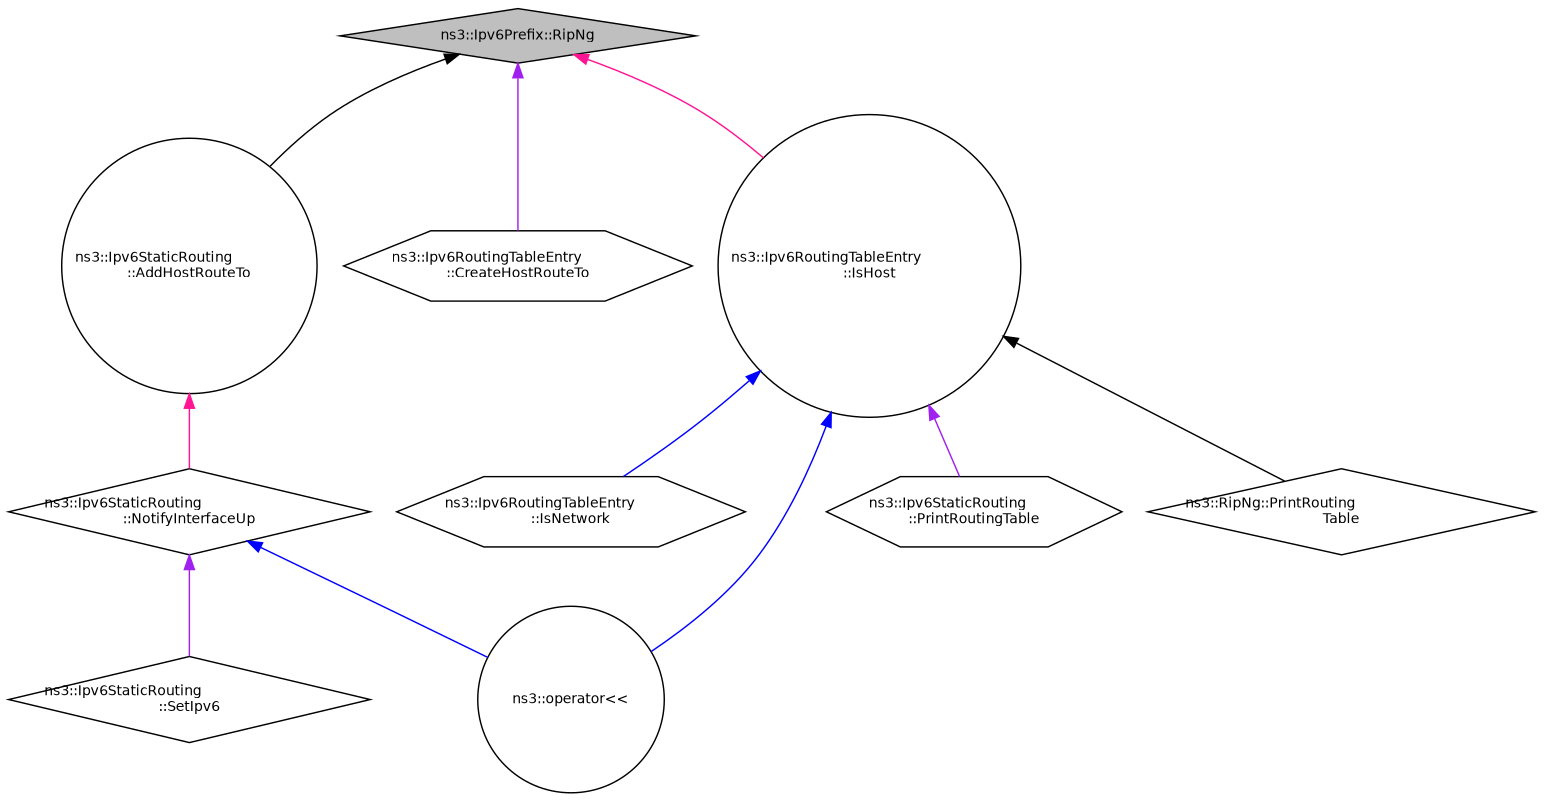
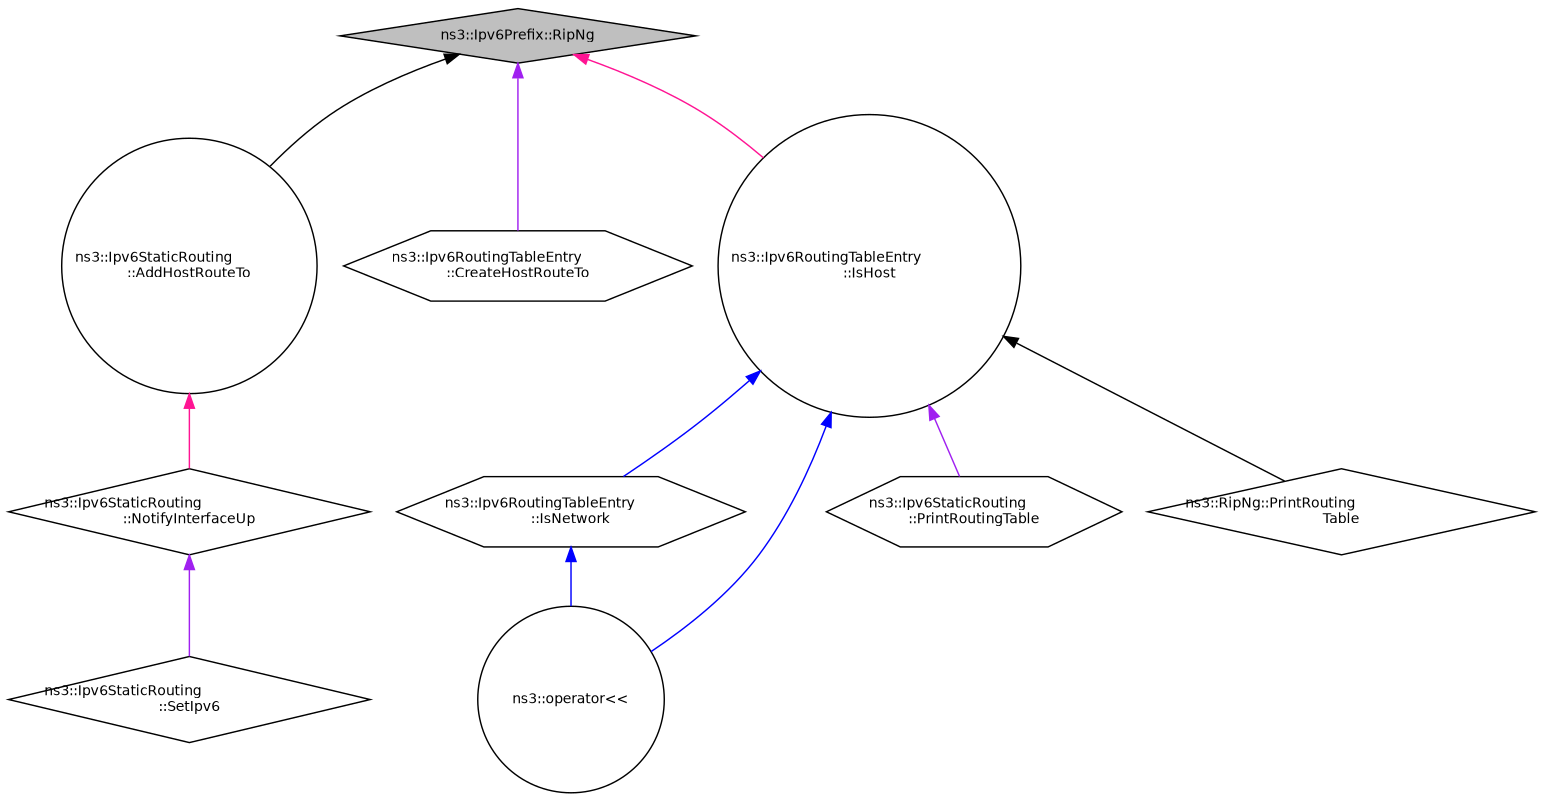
edge "ns3::operator<<" -> "ns3::Ipv6StaticRouting ::NotifyInterfaceUp": now "ns3::operator<<" -> "ns3::Ipv6RoutingTableEntry ::IsNetwork"
